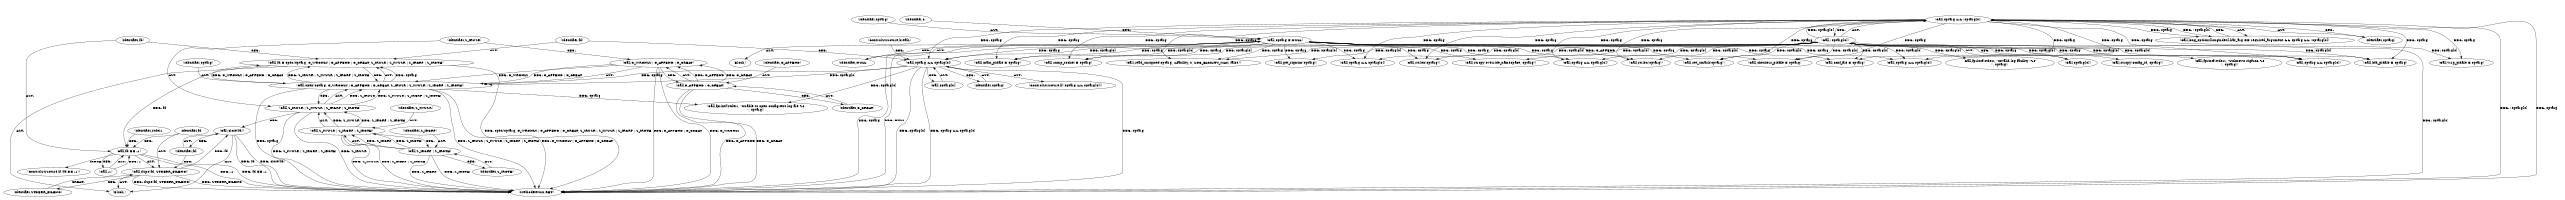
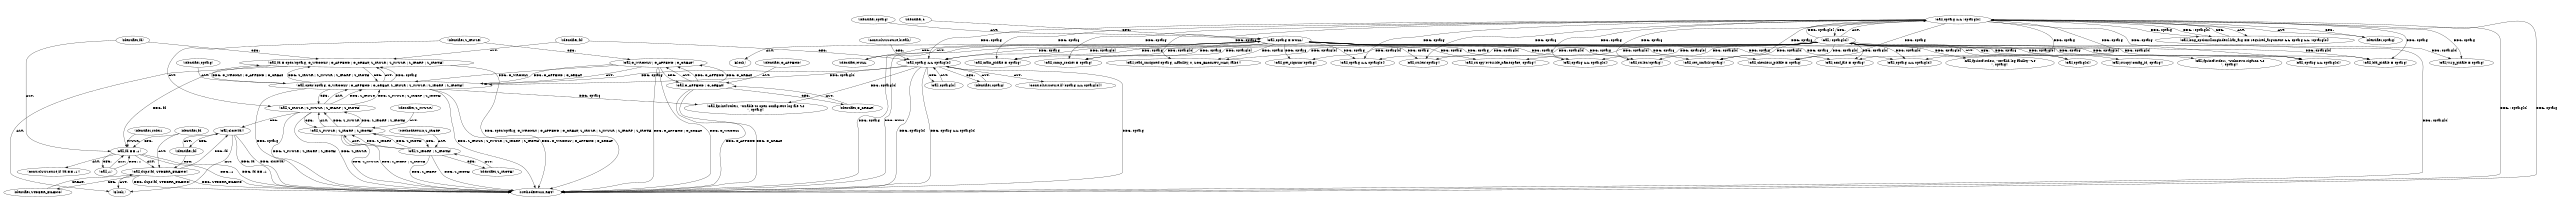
edge "(Call,optarg = NULL)" -> "(Call,set_umask(optarg))": label "DDG: O_APPEND" -> "DDG: optarg"
edge "(Call,S_IRUSR | S_IWUSR | S_IRGRP | S_IROTH)" -> "(Call,S_IWUSR | S_IRGRP | S_IROTH)": added, label "CFG:"
node "(Identifier,S_IRGRP)": label "(Identifier,S_IRGRP)" -> "(MethodReturn,S_IRGRP)"
edge "(Identifier,stderr)" -> "(Call,fd == -1)": label "CFG: " -> "IWUSR: "
edge "(Call,fd == -1)" -> "(ControlStructure,if (fd == -1))": label "IROTH: " -> "AST: "
